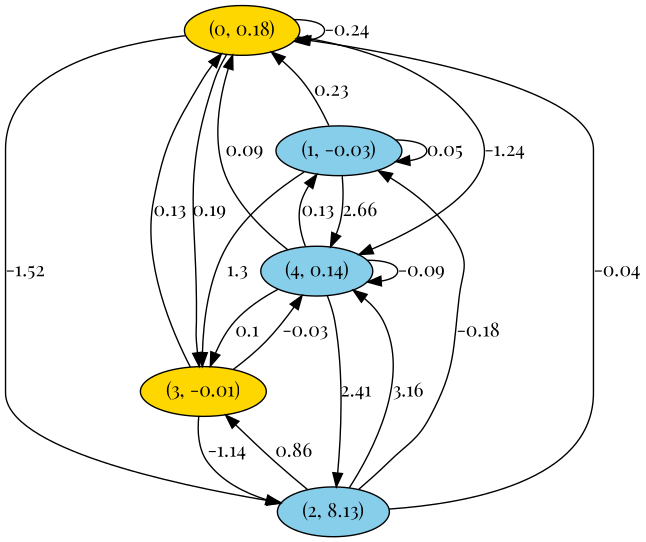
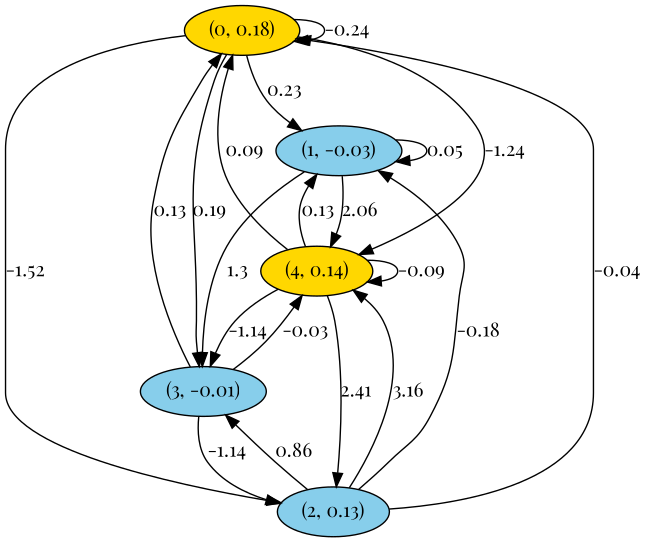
edge "(1, -0.03)" -> "(0, 0.18)": reversed
edge "(1, -0.03)" -> "(4, 0.14)": label "2.66" -> "2.06"
node "(4, 0.14)": fillcolor skyblue -> gold
edge "(4, 0.14)" -> "(3, -0.01)": label "0.1" -> "-1.14"
node "(3, -0.01)": fillcolor gold -> skyblue
node "(2, 8.13)": label "(2, 8.13)" -> "(2, 0.13)"
